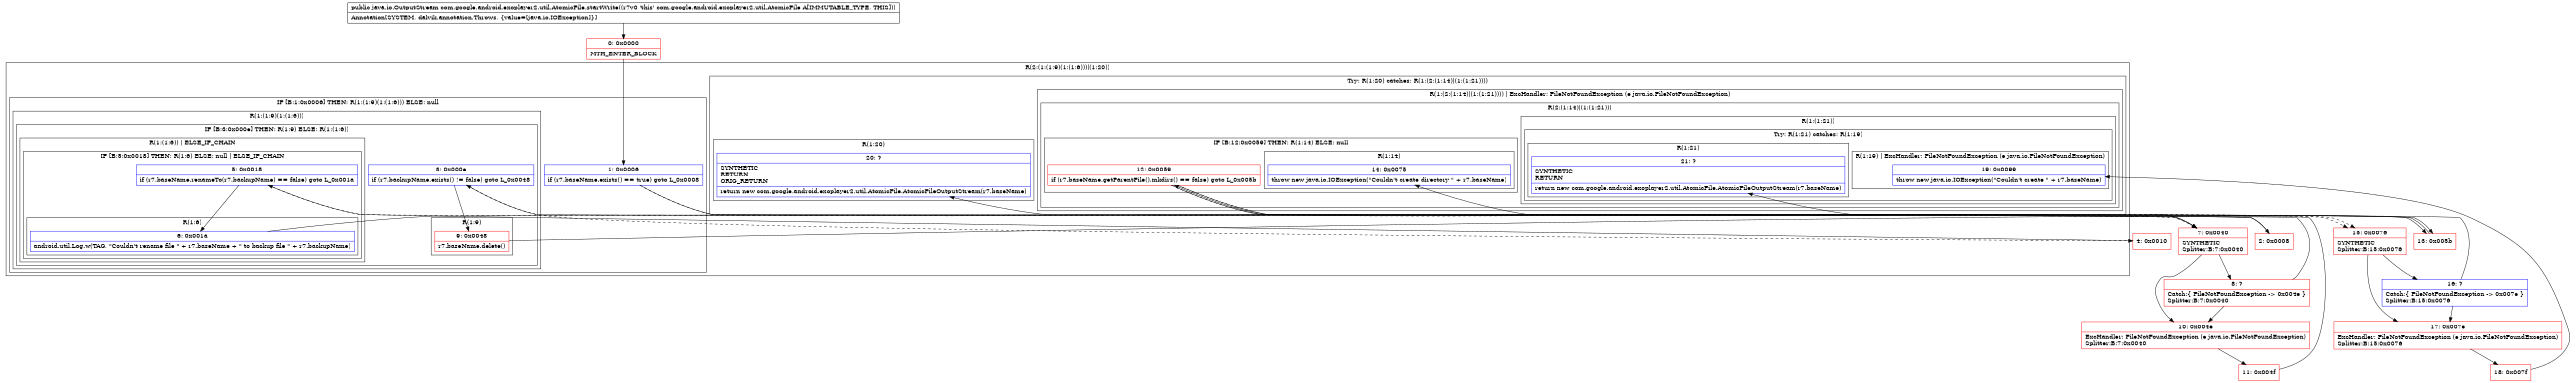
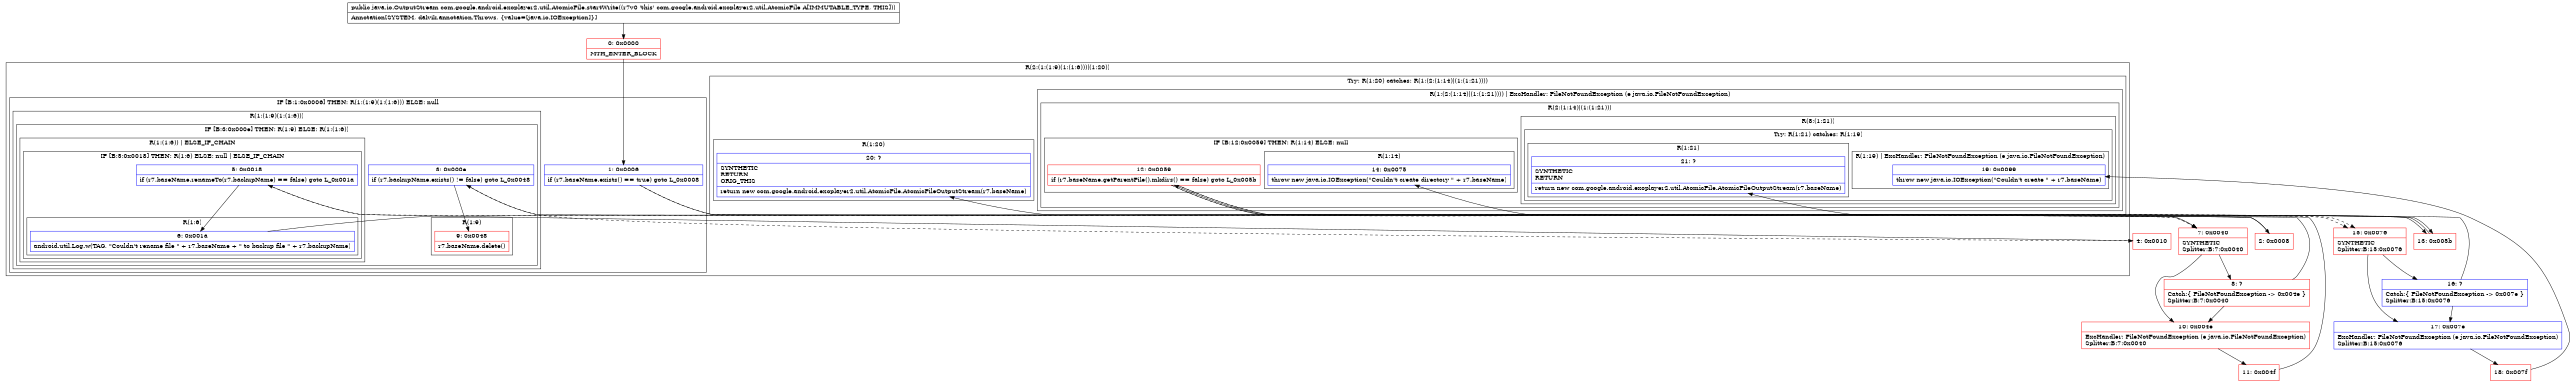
cluster "R(1:(1:21))": label "R(1:(1:21))" -> "R(8:(1:21))"
node "20: ?": text "ORIG_RETURN" -> "ORIG_THIS"
edge "9: 0x0048" -> "7: 0x0040": removed
node "17: 0x007e": color red -> blue
